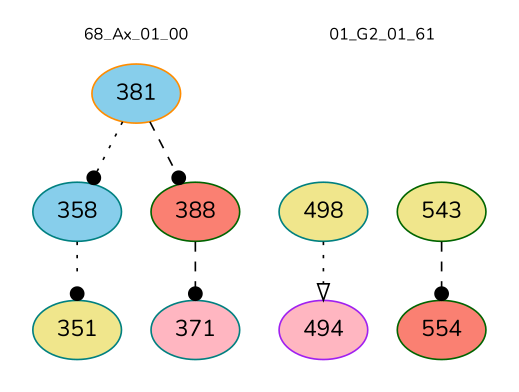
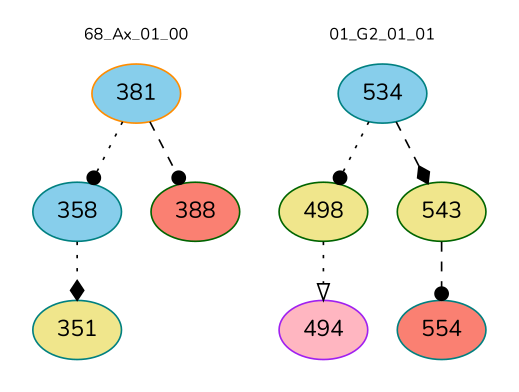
cluster "01_G2_01_61": label "01_G2_01_61" -> "01_G2_01_01"
node "534": added
node "498": color teal -> darkgreen
edge "358" -> "351": arrowhead dot -> diamond
node "371": removed
node "554": color darkgreen -> teal
